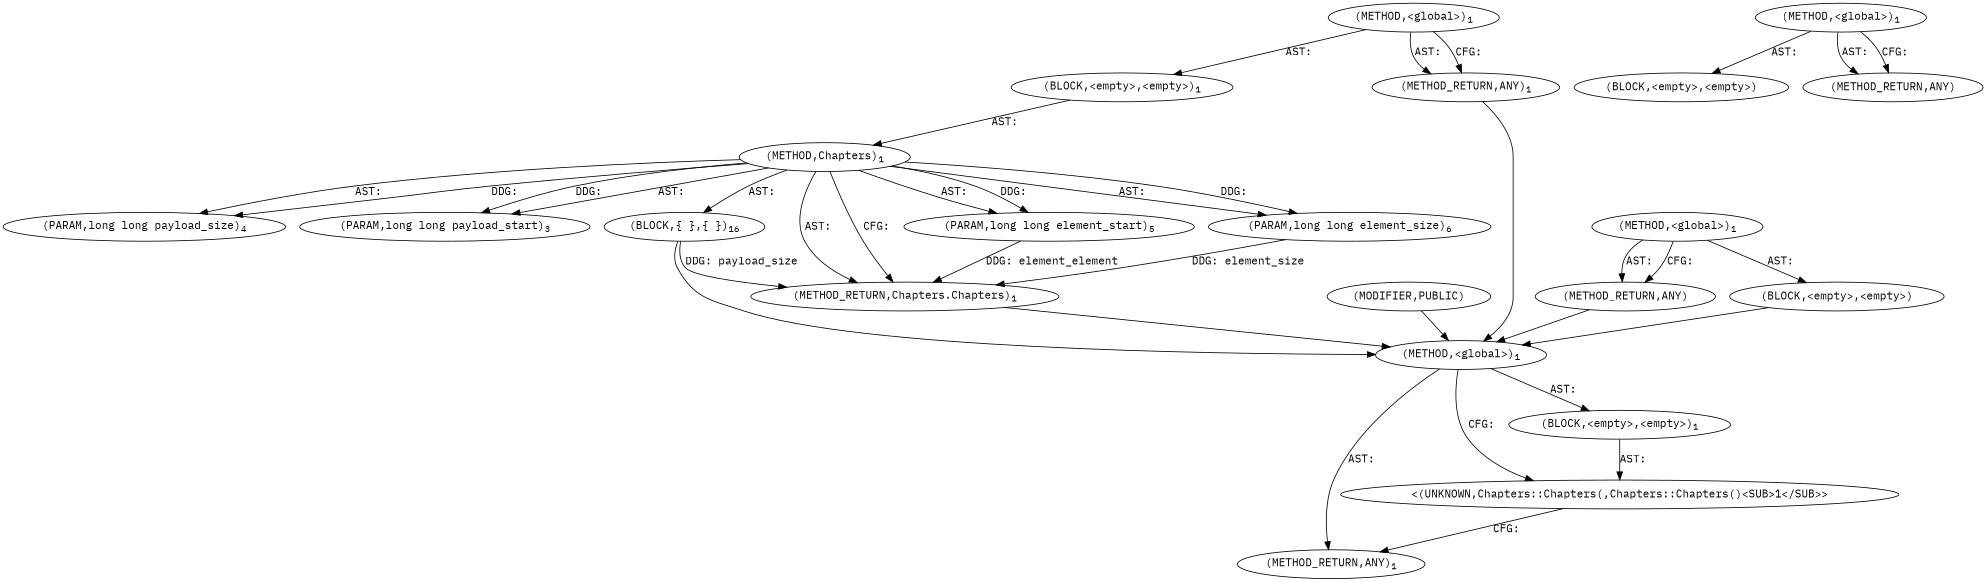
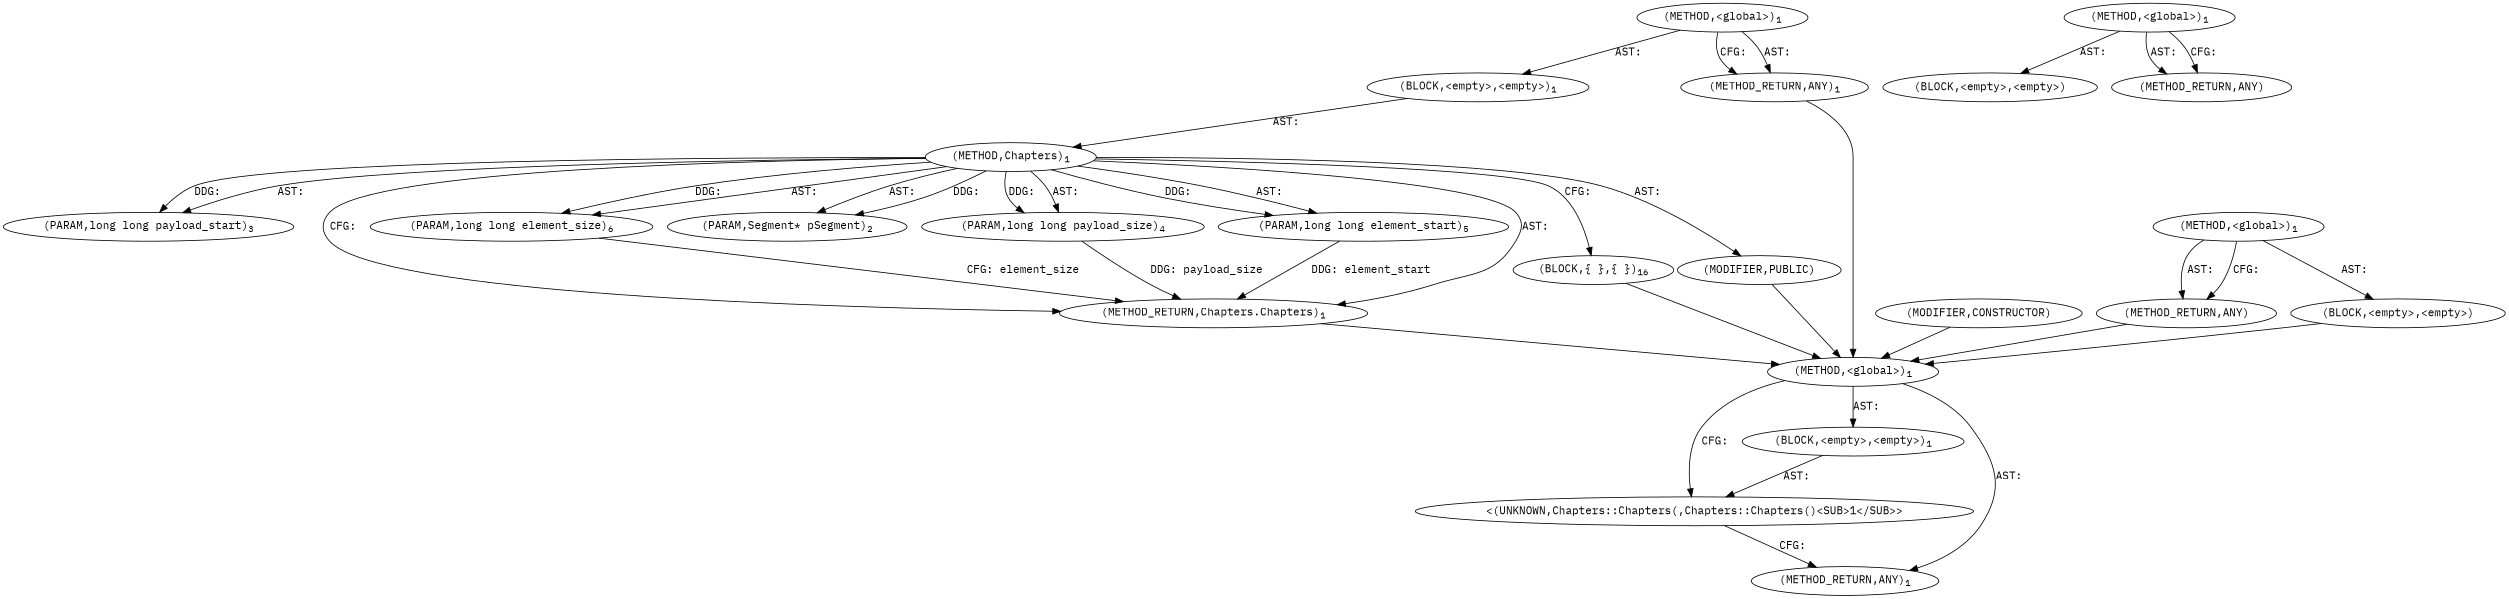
edge "(METHOD,Chapters)" -> "(MODIFIER,PUBLIC)": added, label "AST:"
edge "(METHOD,Chapters)" -> "(BLOCK,{ },{ })": label "AST: " -> "CFG: "
node "(PARAM,Segment* pSegment)": added
edge "(PARAM,long long element_start)" -> "(METHOD_RETURN,Chapters.Chapters)": label "DDG: element_element" -> "DDG: element_start"
edge "(PARAM,long long element_size)" -> "(METHOD_RETURN,Chapters.Chapters)": label "DDG: element_size" -> "CFG: element_size"
edge "(BLOCK,{ },{ })" -> "(METHOD_RETURN,Chapters.Chapters)": now "(PARAM,long long payload_size)" -> "(METHOD_RETURN,Chapters.Chapters)"
node "(MODIFIER,CONSTRUCTOR)": added
